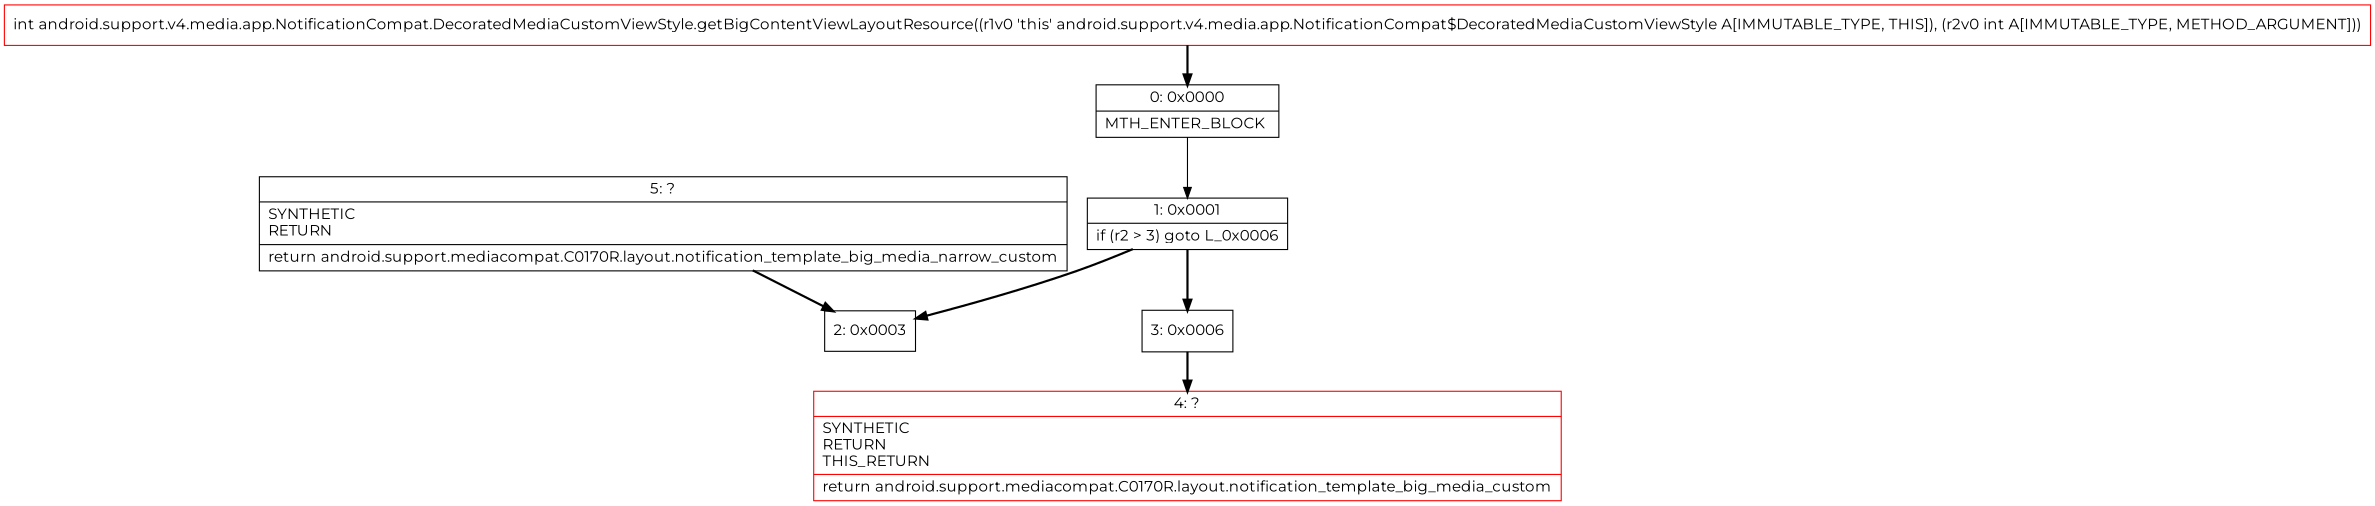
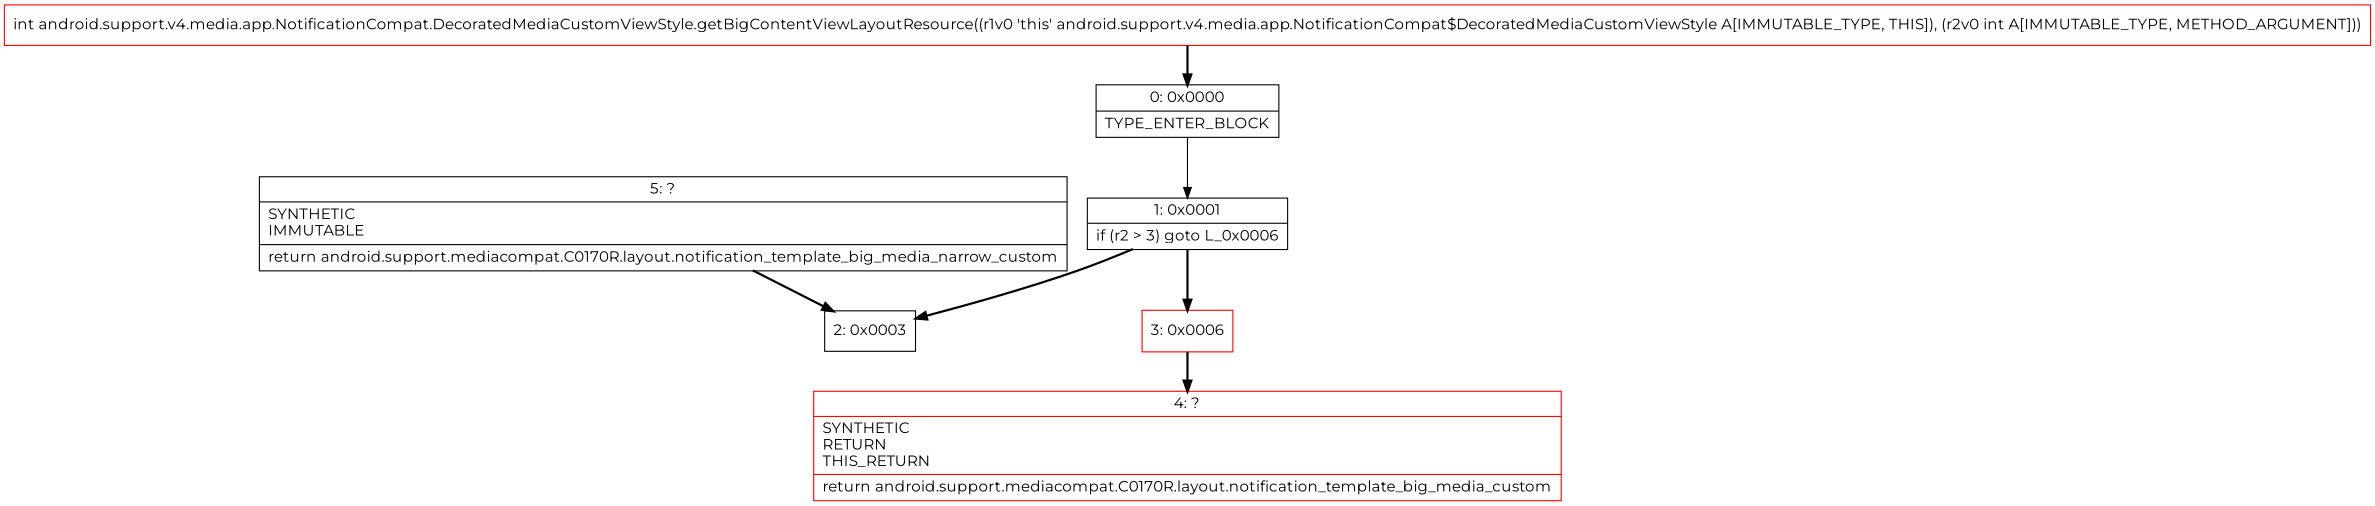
node "0: 0x0000": text "MTH_ENTER_BLOCK" -> "TYPE_ENTER_BLOCK"
node "5: ?": text "RETURN" -> "IMMUTABLE"
node "3: 0x0006": color black -> red
